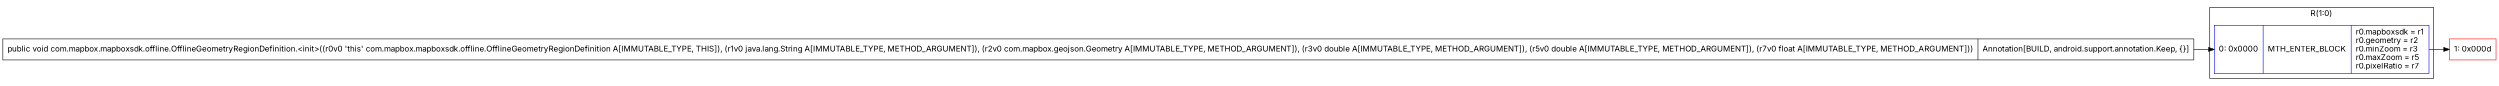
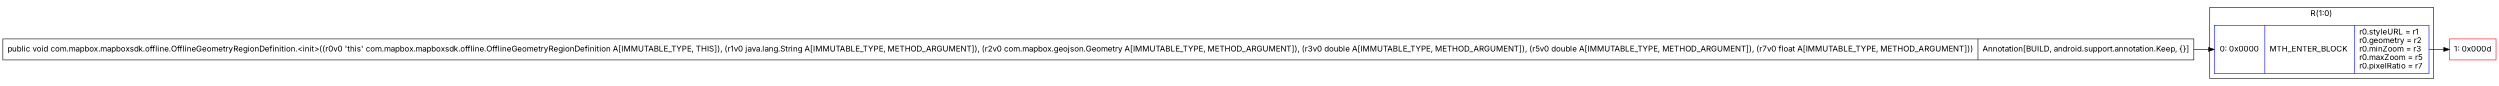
node "0: 0x0000": text "r0.mapboxsdk = r1" -> "r0.styleURL = r1"
